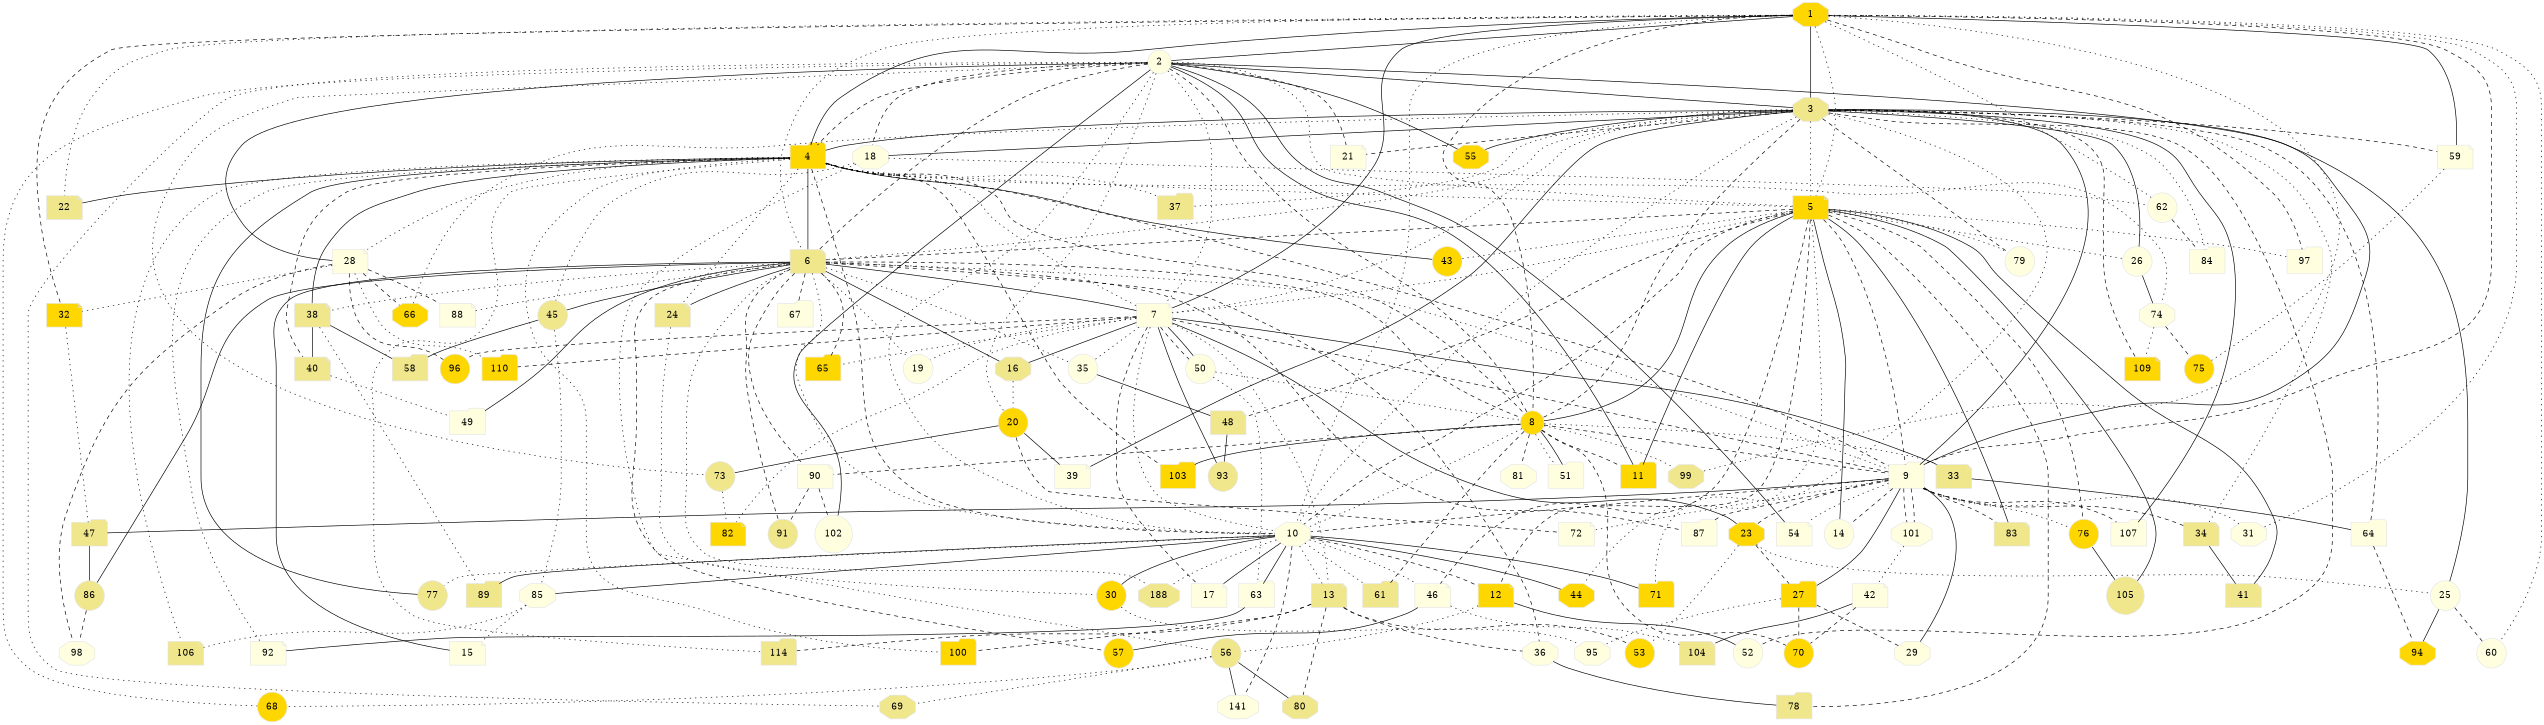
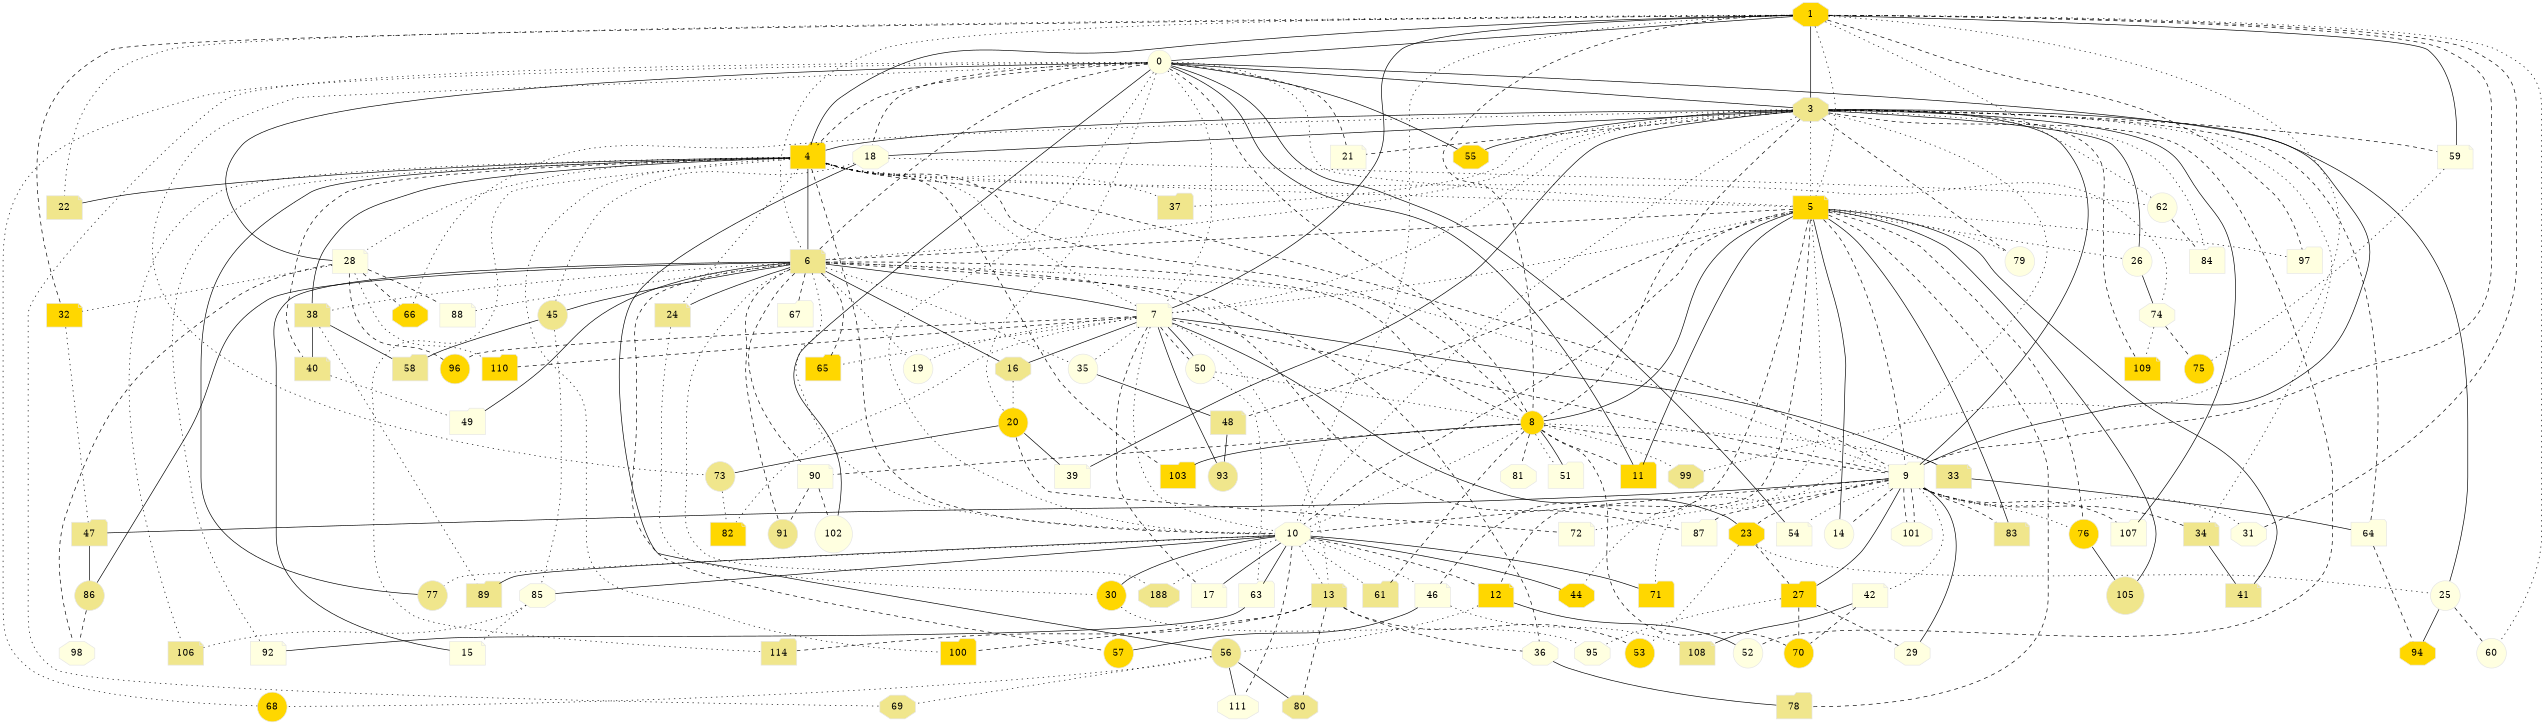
edge "1" -- "31": style dotted -> dashed
node "2": label "2" -> "0"
node "43": removed
edge "18" -- "56": style dotted -> solid
edge "101" -- "42": now "9" -- "42"
node "104": label "104" -> "108"
node "141": label "141" -> "111"
